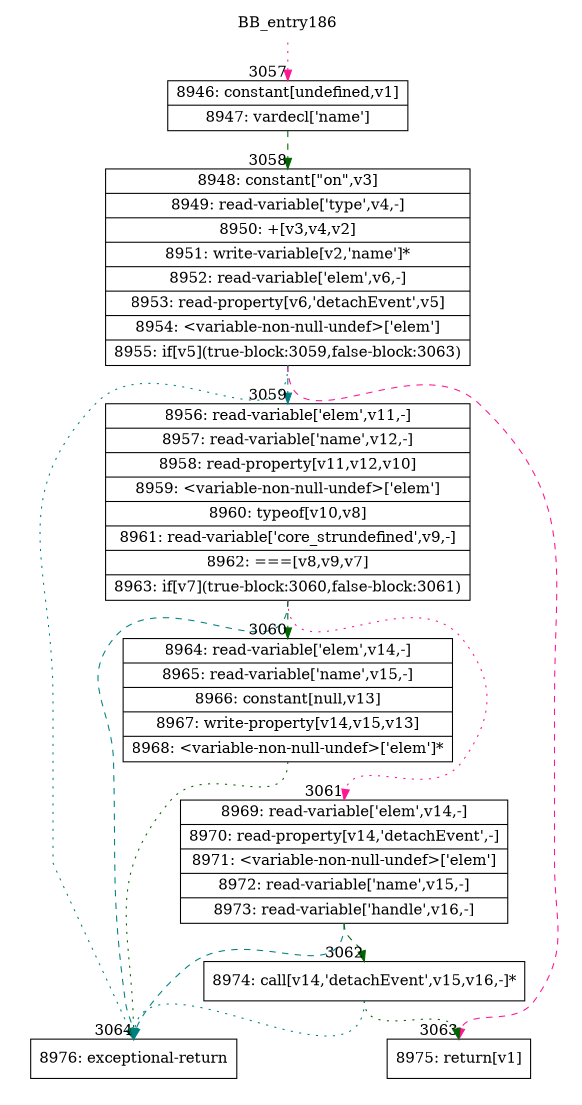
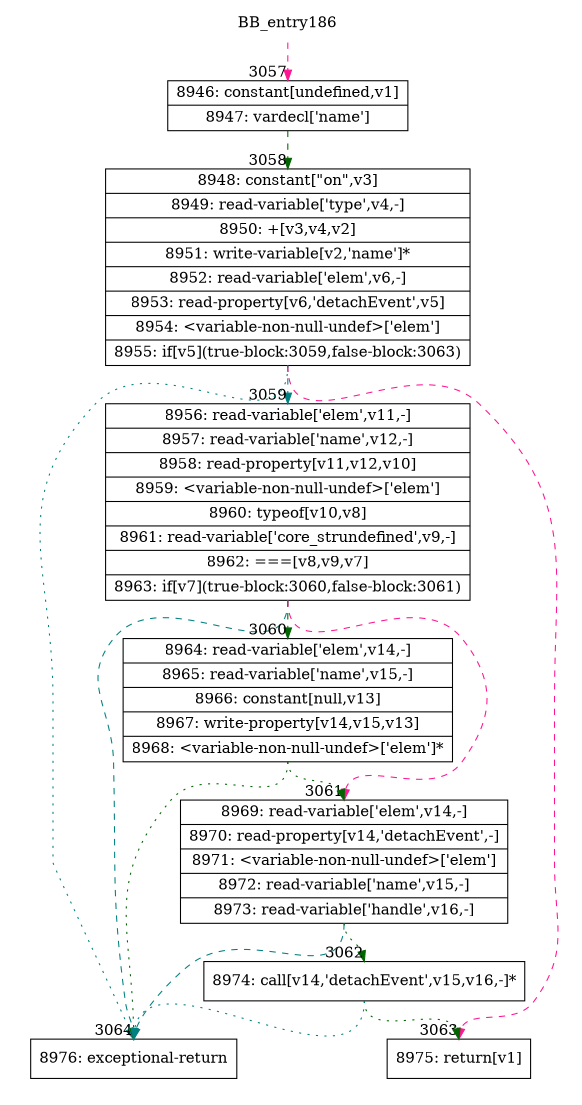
edge "BB_entry186" -> "8946: constant[undefined,v1]": style dotted -> dashed
edge "8956: read-variable['elem',v11,-]" -> "8969: read-variable['elem',v14,-]": style dotted -> dashed
edge "8964: read-variable['elem',v14,-]" -> "8969: read-variable['elem',v14,-]": added
edge "8969: read-variable['elem',v14,-]" -> "8974: call[v14,'detachEvent',v15,v16,-]*": style dashed -> dotted
